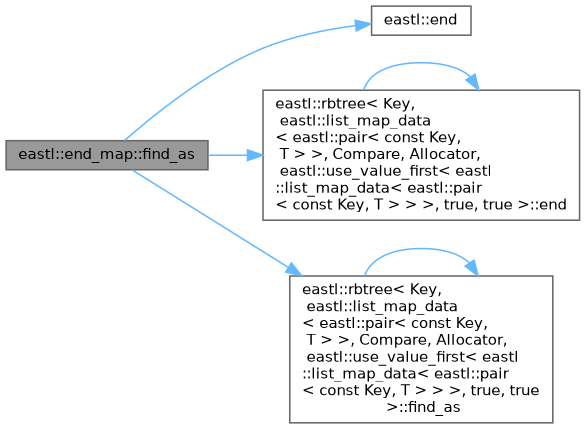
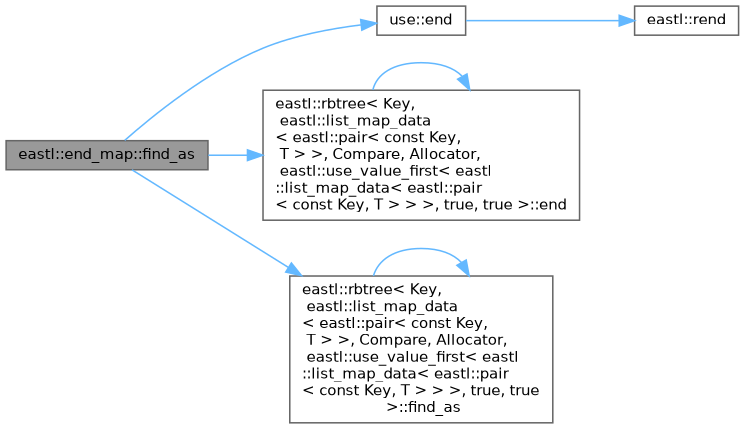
node "eastl::end": label "eastl::end" -> "use::end"
node "eastl::rend": added
